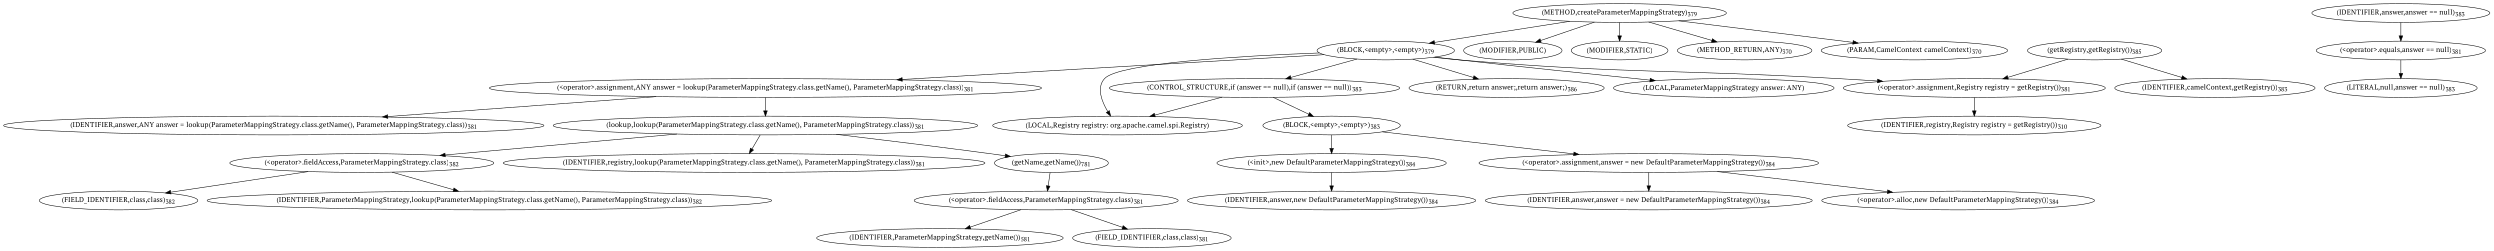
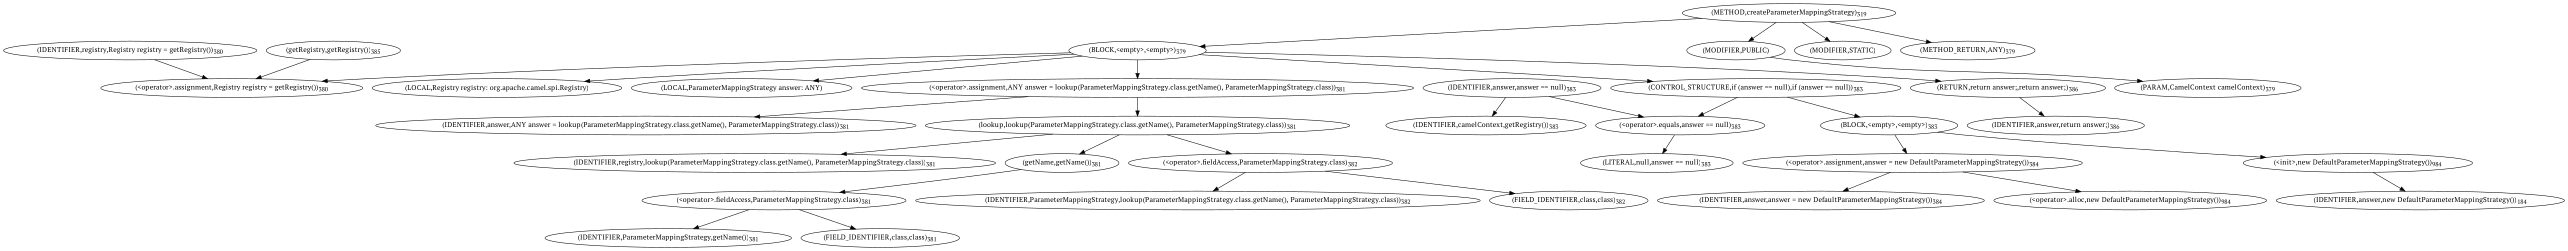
node "(METHOD,createParameterMappingStrategy)": text "379" -> "319"
edge "(METHOD,createParameterMappingStrategy)" -> "(PARAM,CamelContext camelContext)": now "(MODIFIER,PUBLIC)" -> "(PARAM,CamelContext camelContext)"
node "(METHOD_RETURN,ANY)": text "370" -> "379"
node "(PARAM,CamelContext camelContext)": text "370" -> "379"
node "(<operator>.equals,answer == null)": text "381" -> "383"
edge "(getRegistry,getRegistry())" -> "(IDENTIFIER,camelContext,getRegistry())": now "(IDENTIFIER,answer,answer == null)" -> "(IDENTIFIER,camelContext,getRegistry())"
node "(<operator>.assignment,Registry registry = getRegistry())": text "381" -> "380"
edge "(<operator>.assignment,Registry registry = getRegistry())" -> "(IDENTIFIER,registry,Registry registry = getRegistry())": reversed
edge "(CONTROL_STRUCTURE,if (answer == null),if (answer == null))" -> "(LOCAL,Registry registry: org.apache.camel.spi.Registry)": now "(CONTROL_STRUCTURE,if (answer == null),if (answer == null))" -> "(<operator>.equals,answer == null)"
node "(IDENTIFIER,registry,Registry registry = getRegistry())": text "310" -> "380"
node "(IDENTIFIER,answer,return answer;)": added
node "(getName,getName())": text "781" -> "381"
node "(<init>,new DefaultParameterMappingStrategy())": text "384" -> "984"
node "(IDENTIFIER,answer,new DefaultParameterMappingStrategy())": text "384" -> "184"
node "(<operator>.alloc,new DefaultParameterMappingStrategy())": text "384" -> "984"
node "(IDENTIFIER,ParameterMappingStrategy,getName())": text "581" -> "381"
